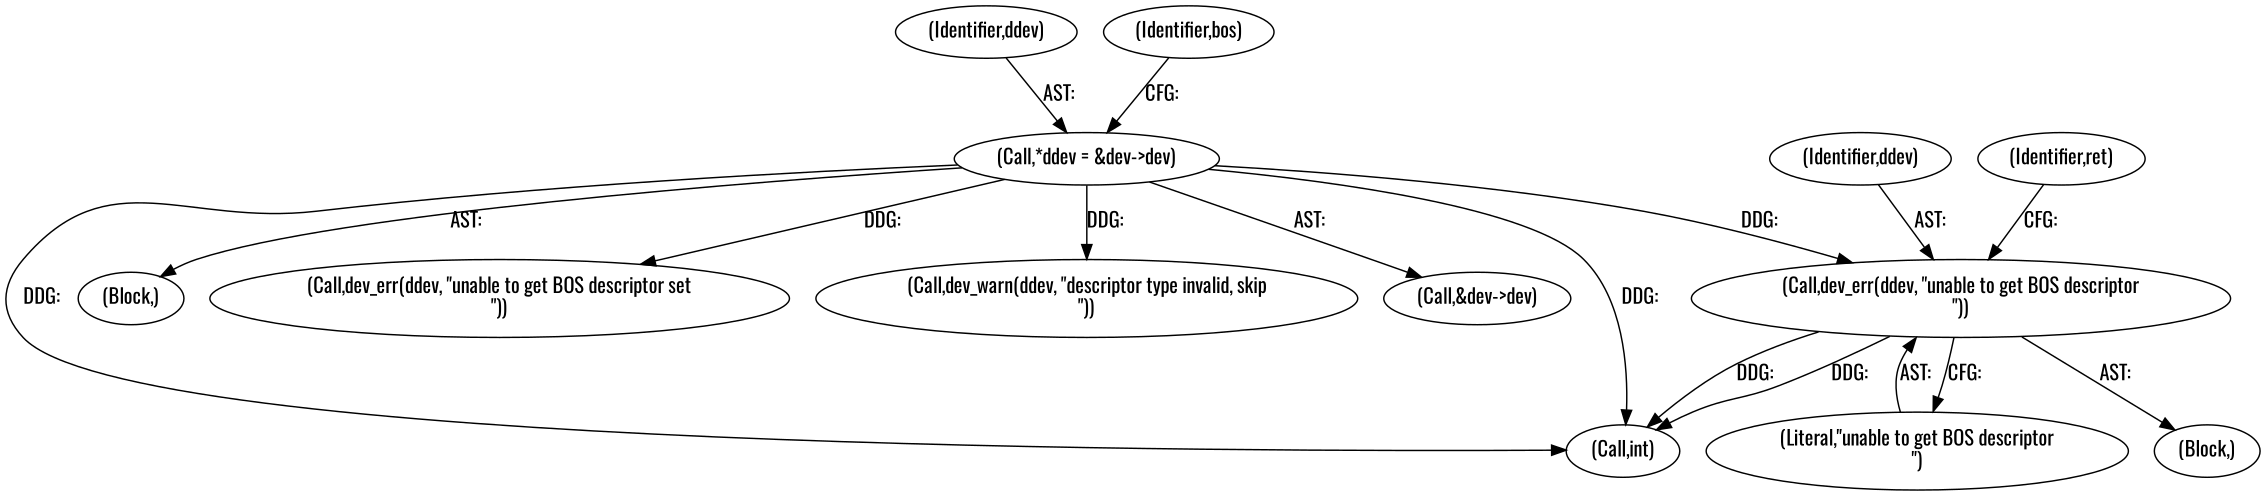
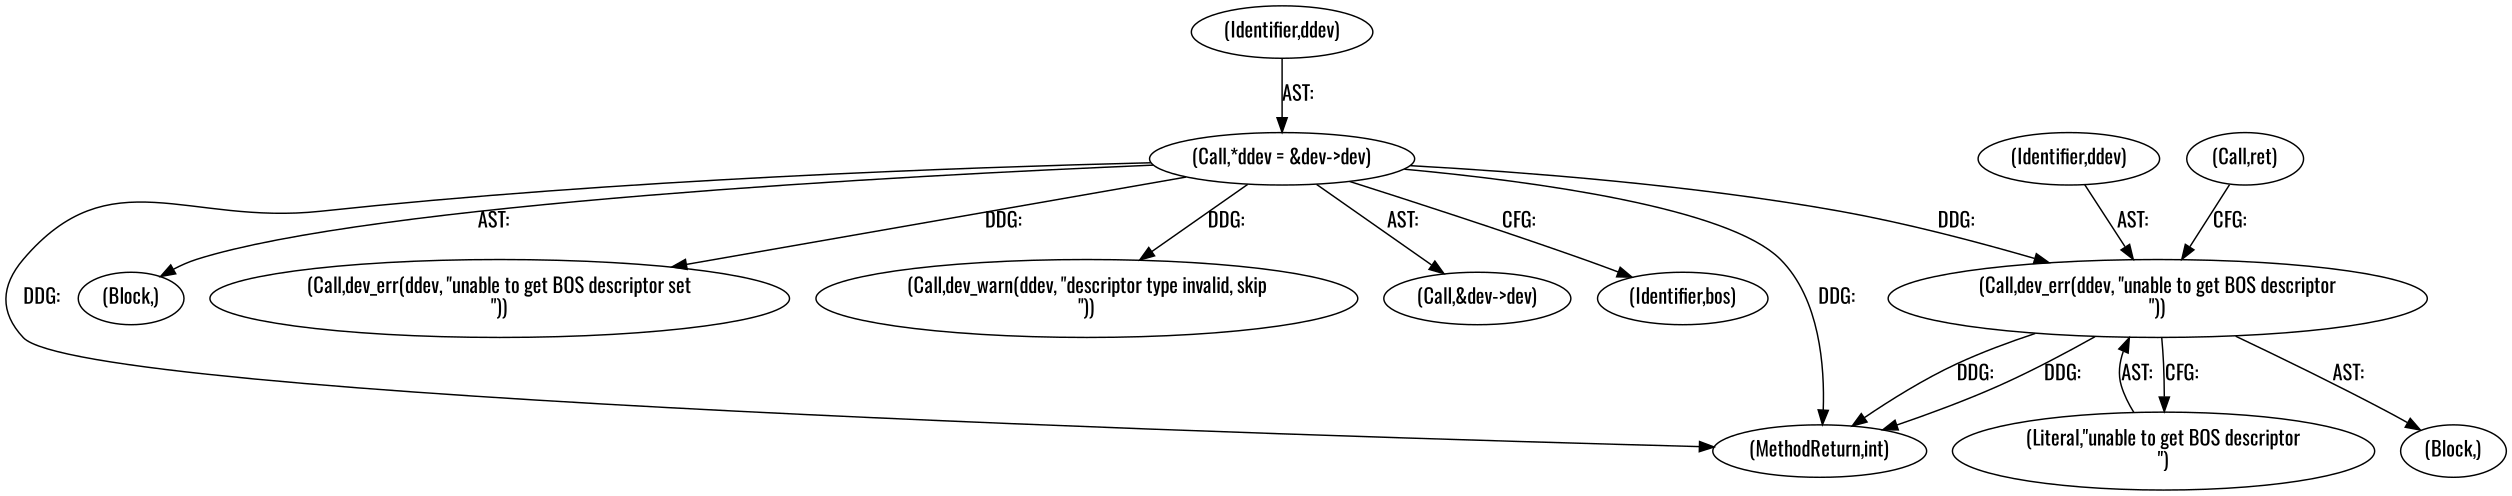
edge "(Identifier,bos)" -> "(Call,*ddev = &dev->dev)": reversed
node "(Identifier,ret)": label "(Identifier,ret)" -> "(Call,ret)"
node "(Call,int)": label "(Call,int)" -> "(MethodReturn,int)"
